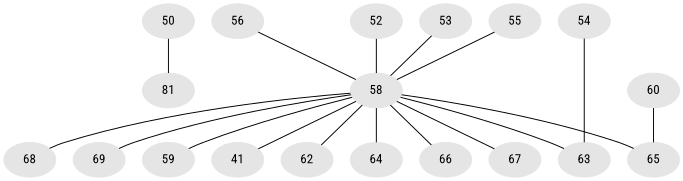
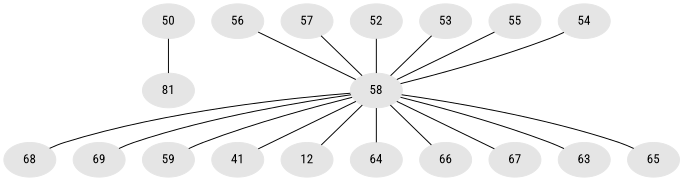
node "57": added
edge "54" -- "63": now "54" -- "58"
node "60": removed
node "62": label "62" -> "12"
